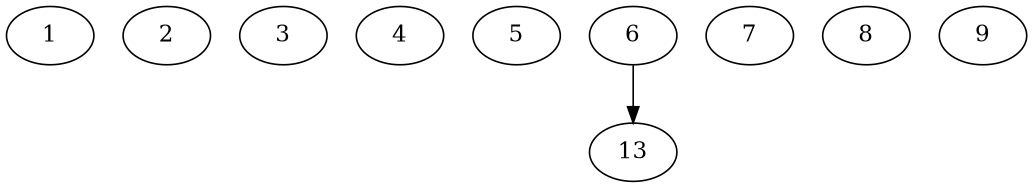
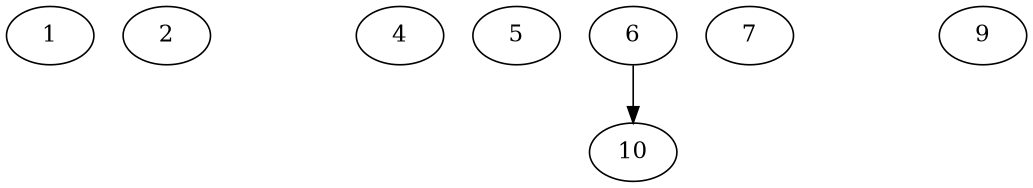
node "3": removed
node "8": removed
node "13": label "13" -> "10"
